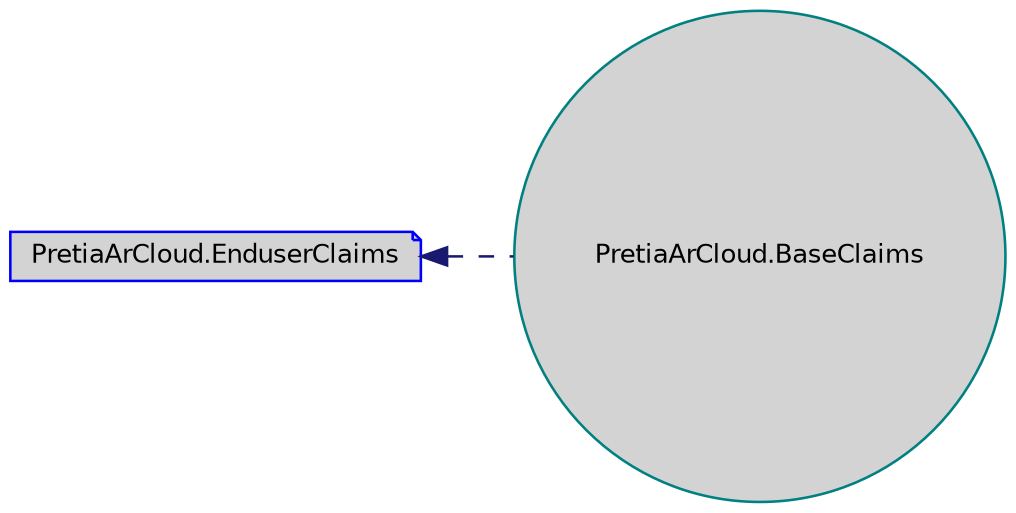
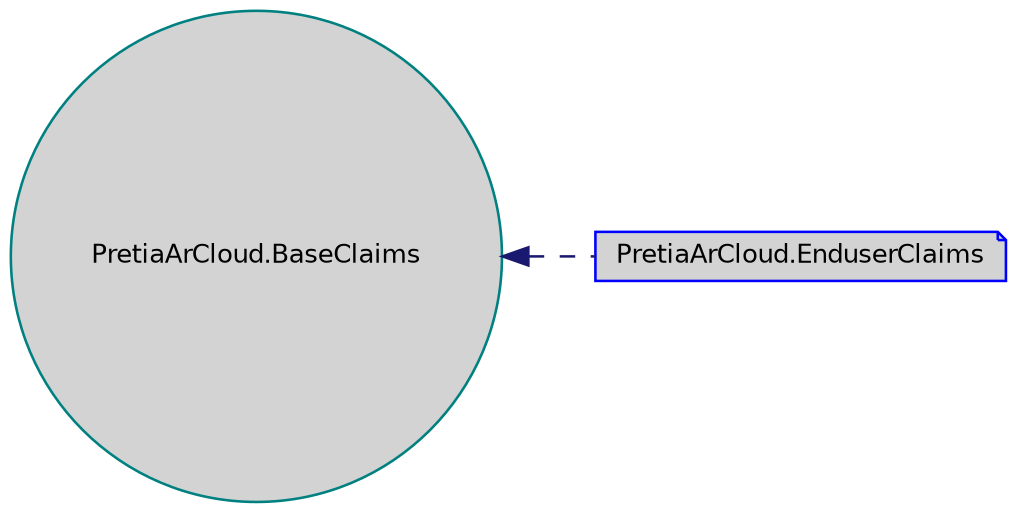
edge "PretiaArCloud.BaseClaims" -> "PretiaArCloud.EnduserClaims": reversed
